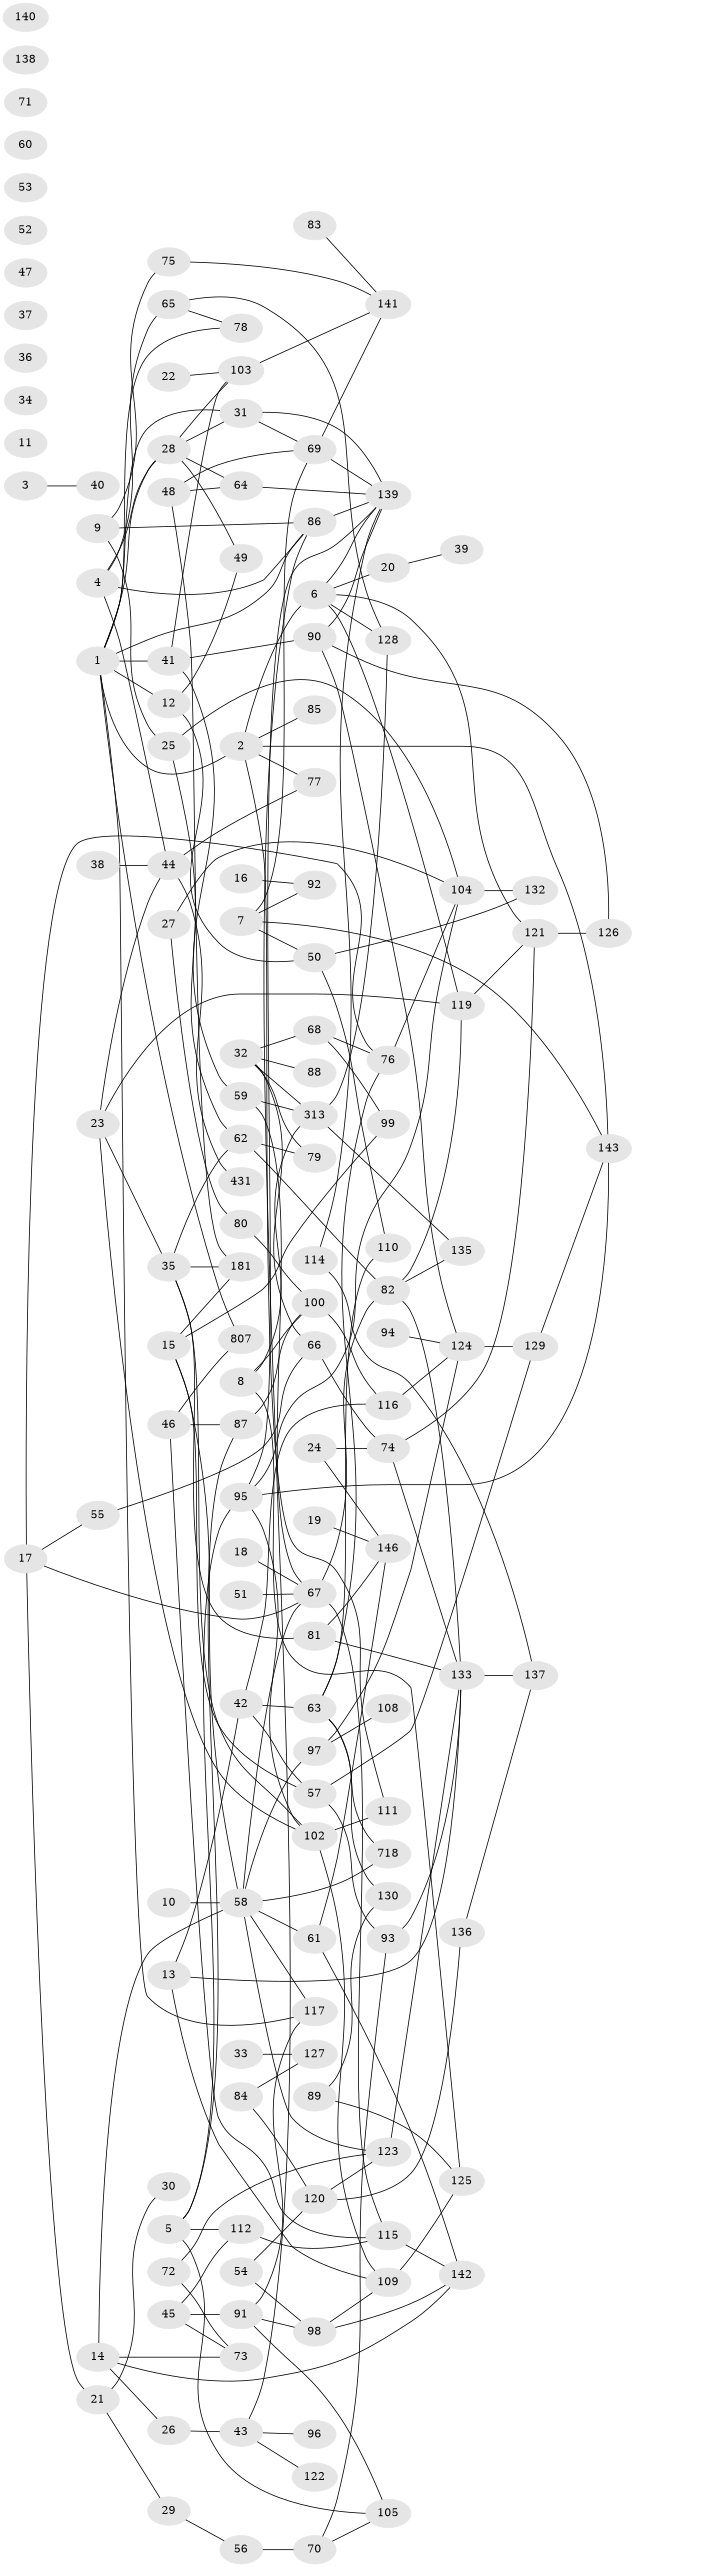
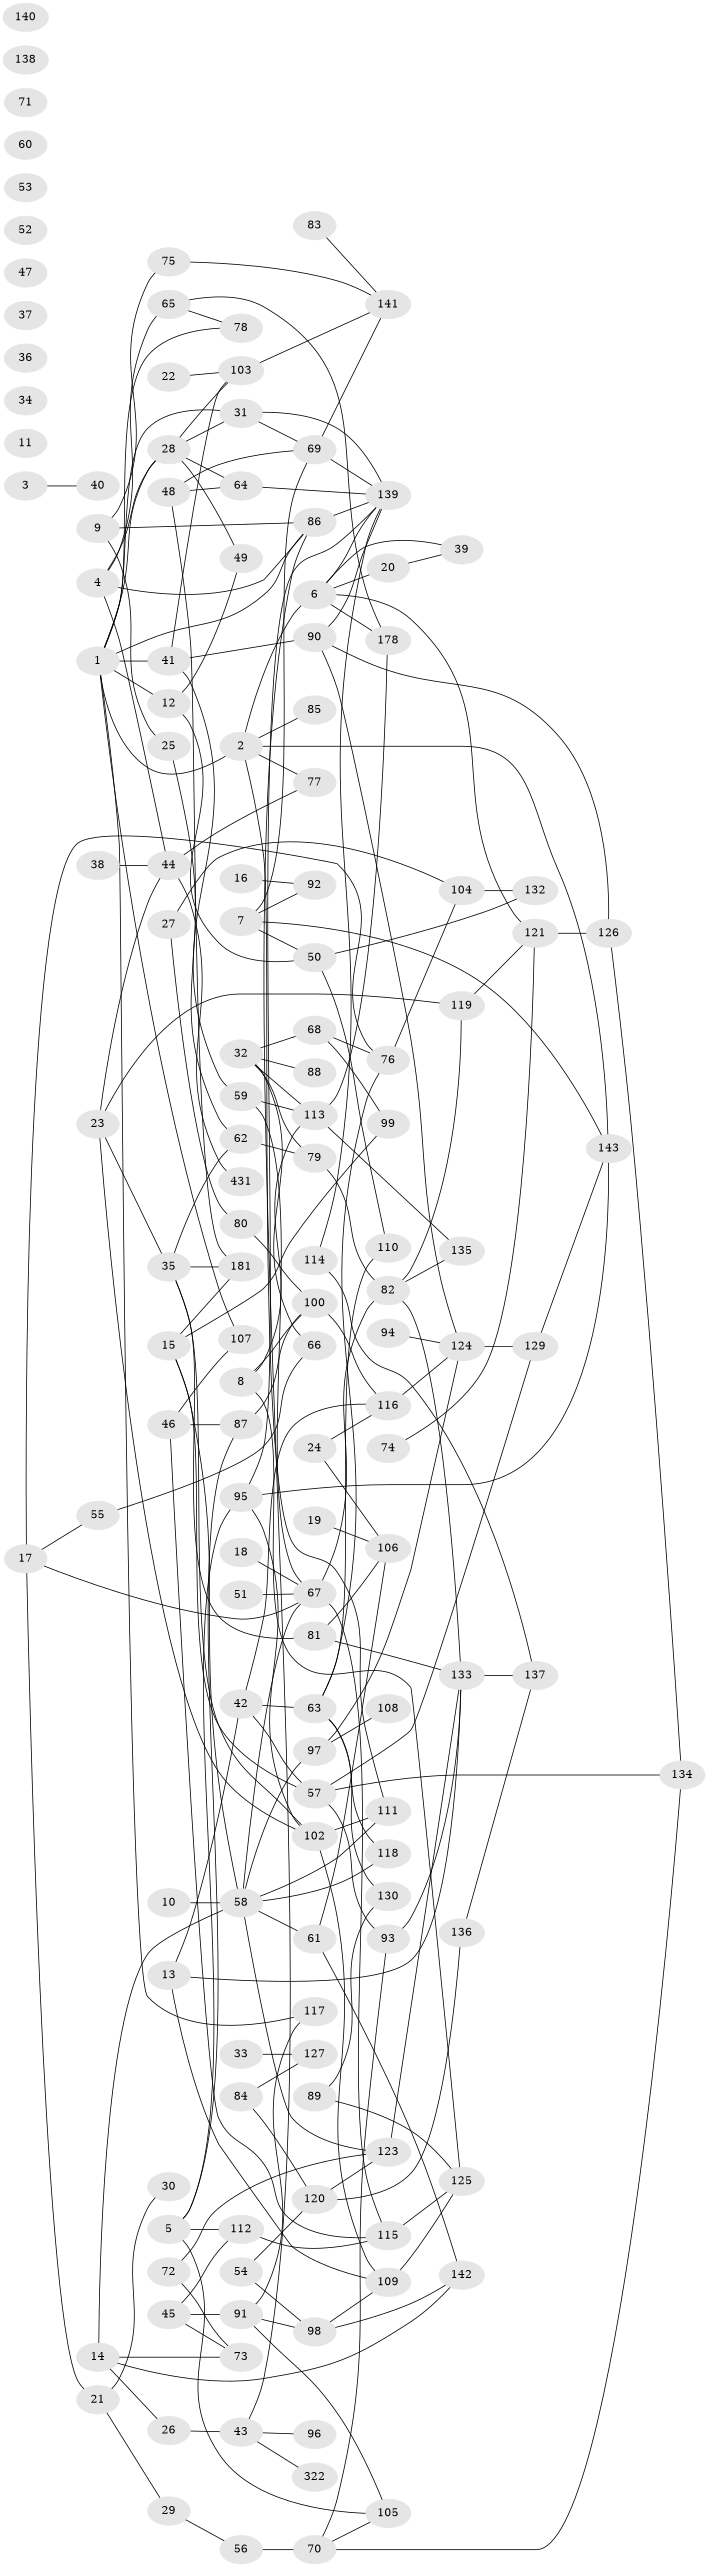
node "128": label "128" -> "178"
edge "25" -- "104": removed
edge "6" -- "119": now "6" -- "39"
node "313": label "313" -> "113"
edge "62" -- "82": now "79" -- "82"
edge "104" -- "95": removed
node "807": label "807" -> "107"
edge "66" -- "74": removed
edge "24" -- "74": now "24" -- "116"
node "146": label "146" -> "106"
edge "74" -- "133": removed
node "134": added
node "718": label "718" -> "118"
edge "58" -- "117": now "58" -- "111"
edge "115" -- "142": now "115" -- "125"
node "122": label "122" -> "322"
